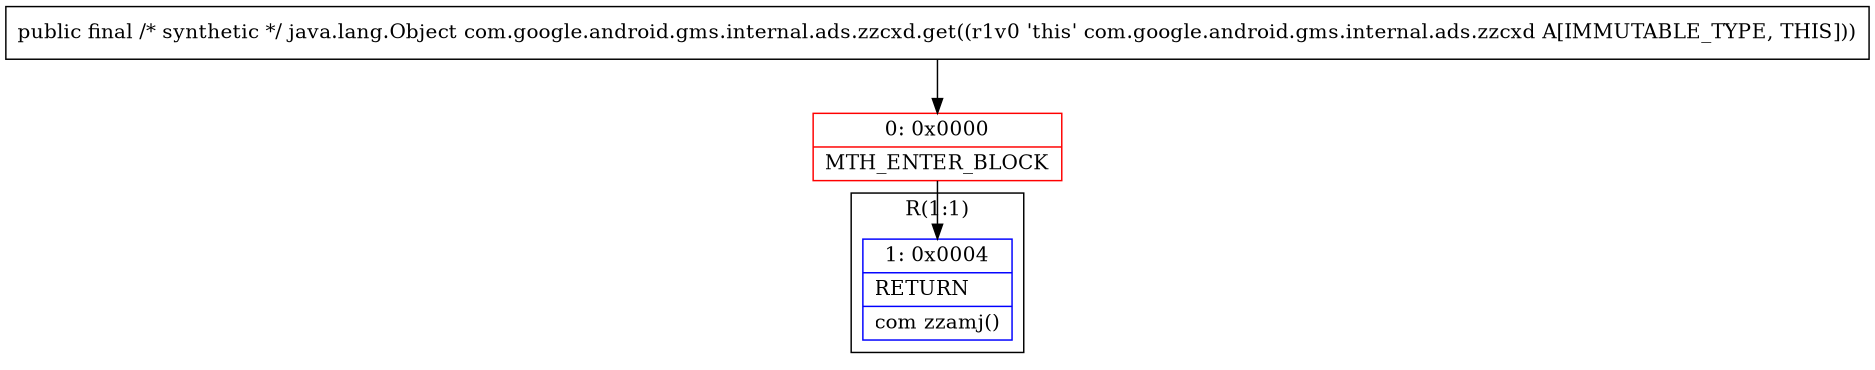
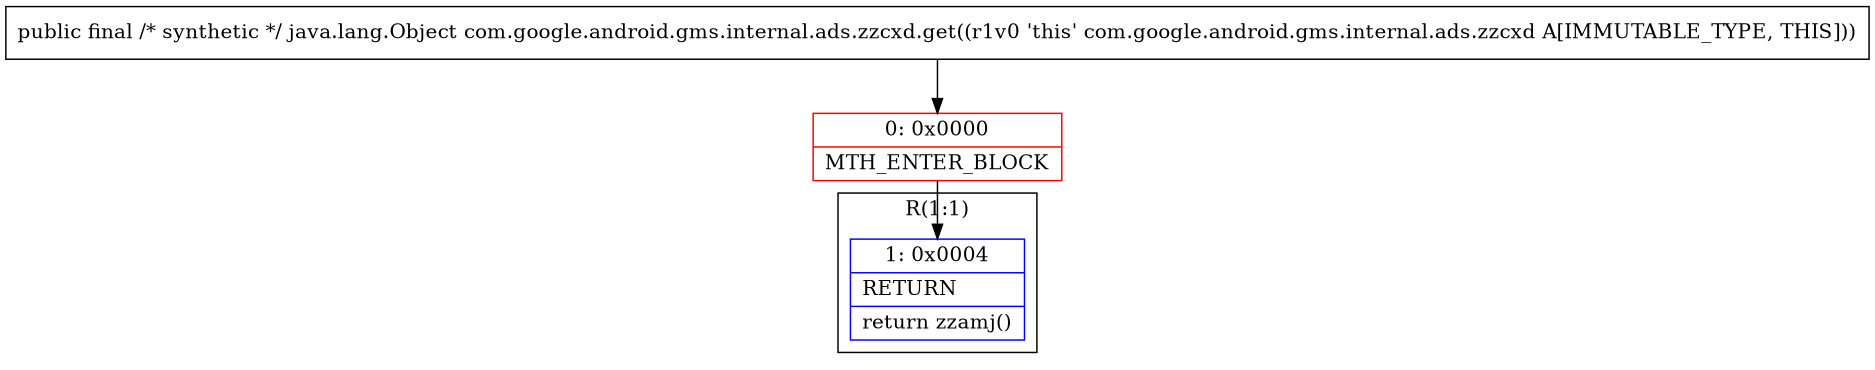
node "1: 0x0004": text "com zzamj()" -> "return zzamj()"
